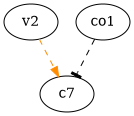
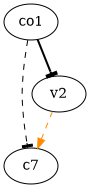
edge "co1" -> "v2": added
